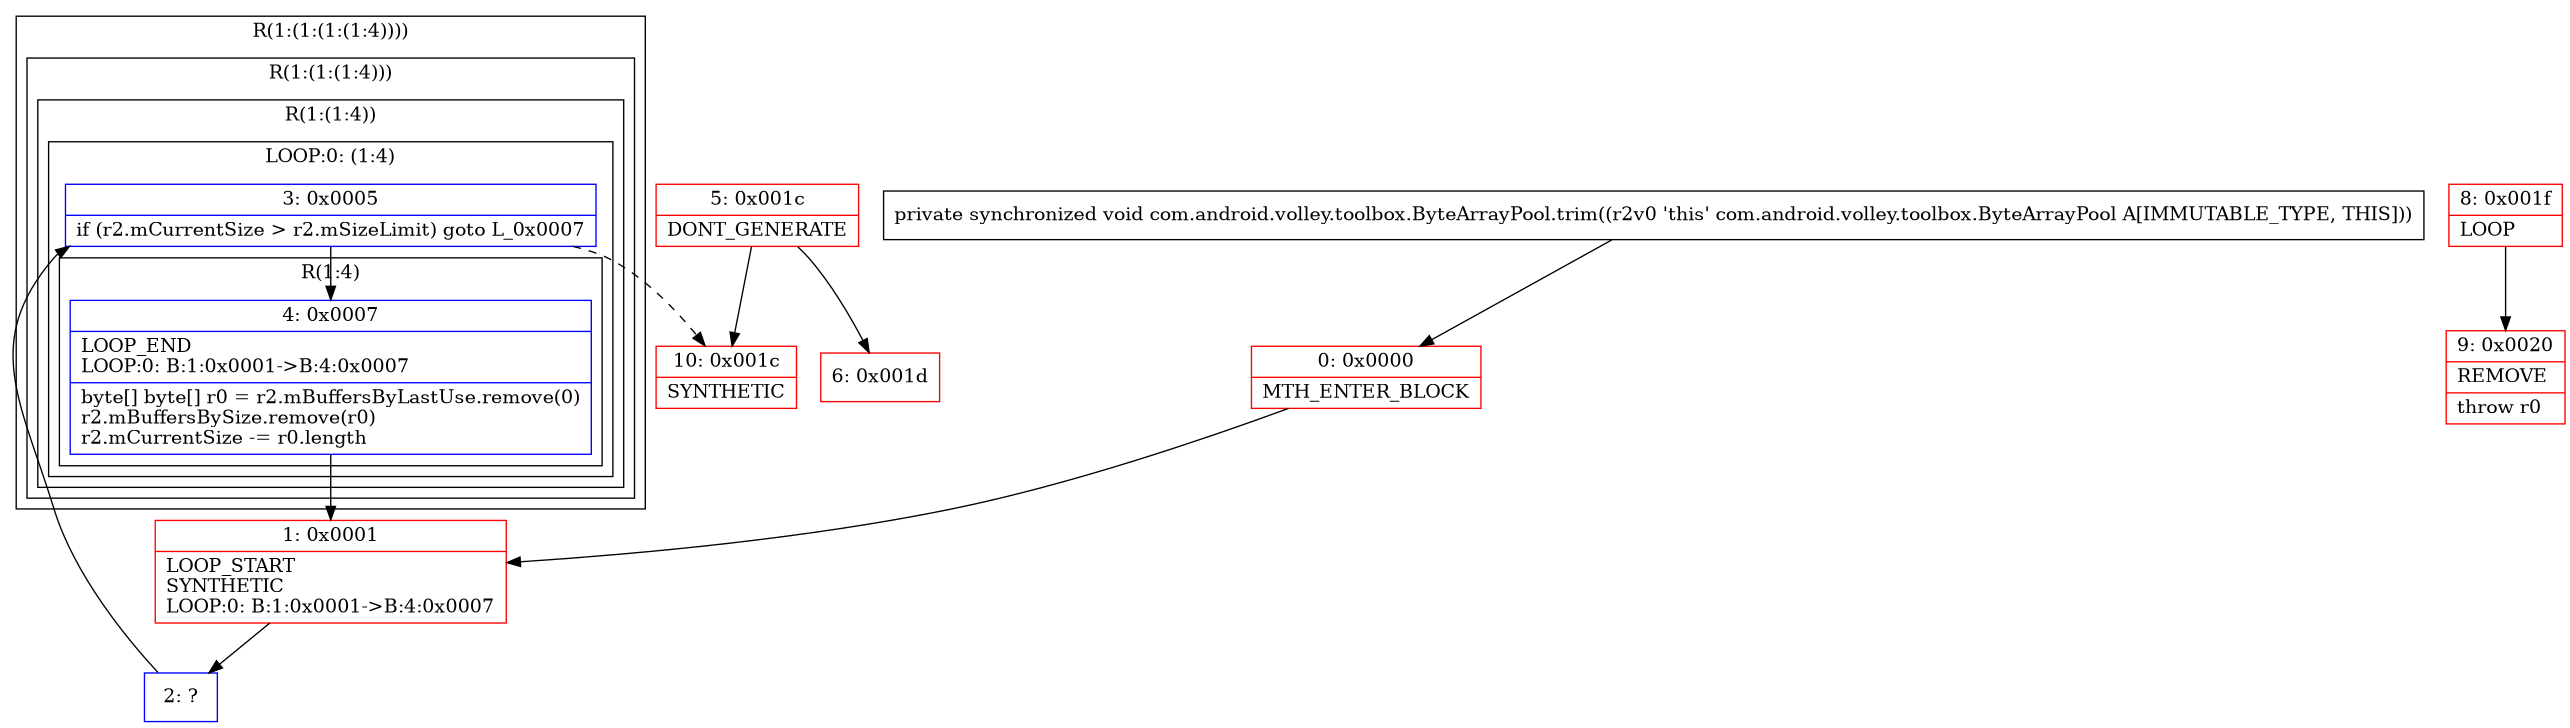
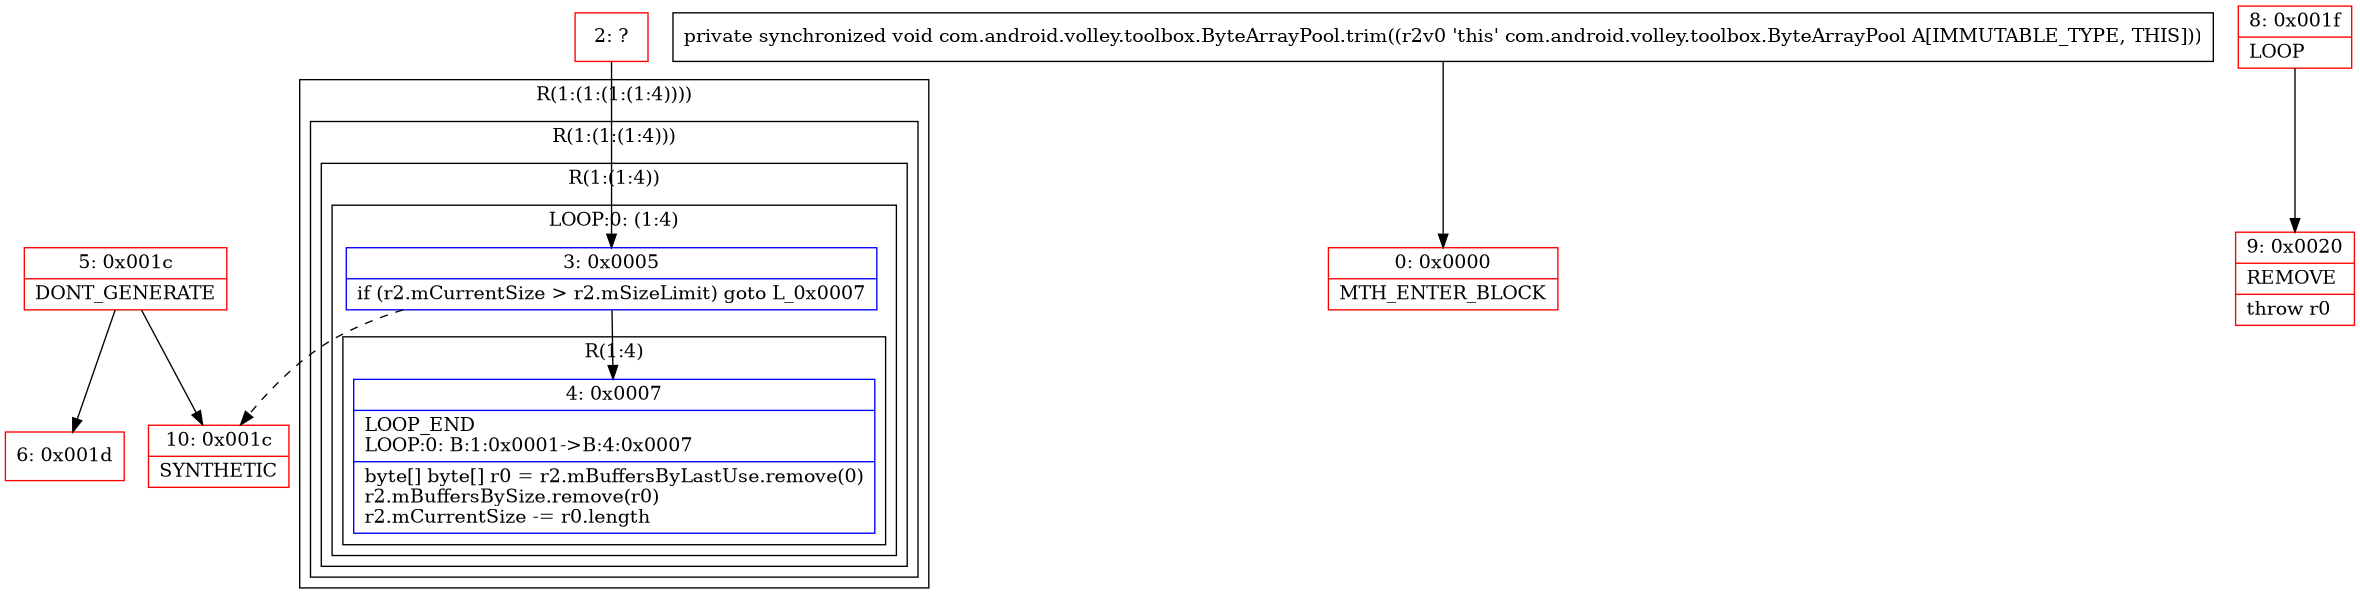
node "1: 0x0001": removed
node "2: ?": color blue -> red
